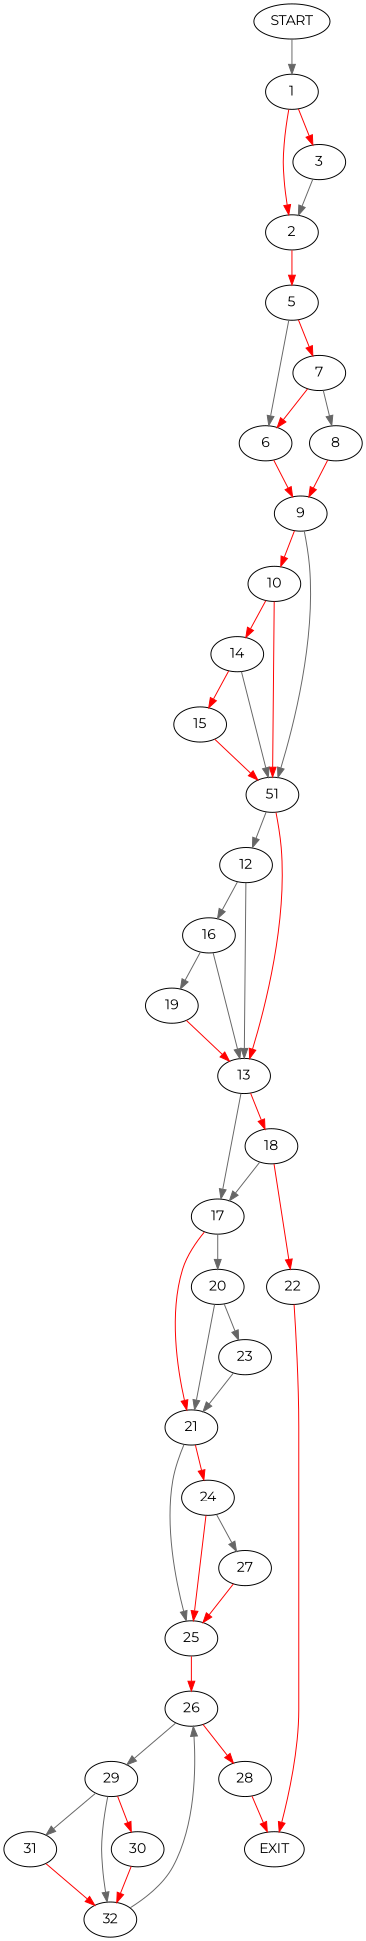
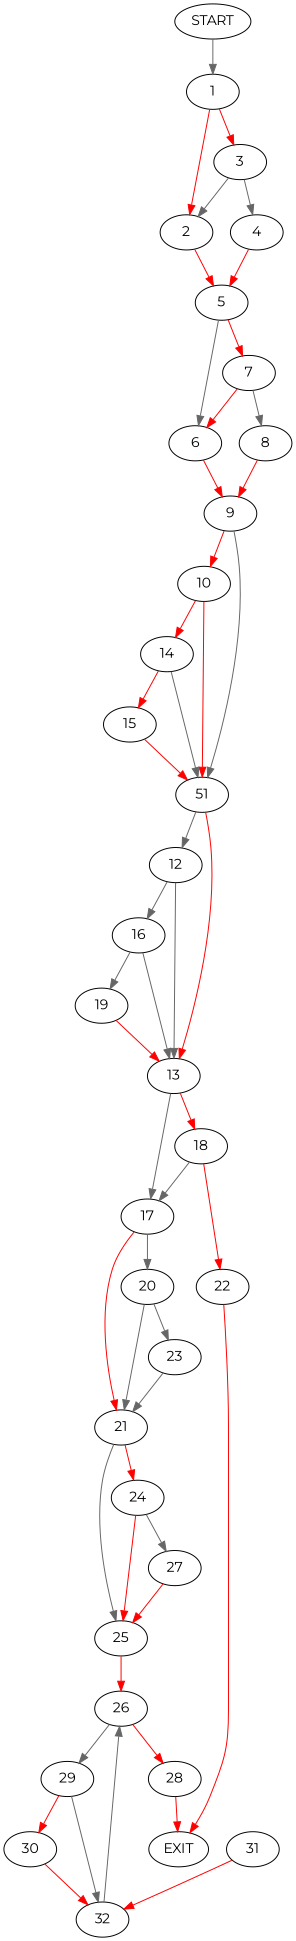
node "4": added
edge "29" -> "31": removed
